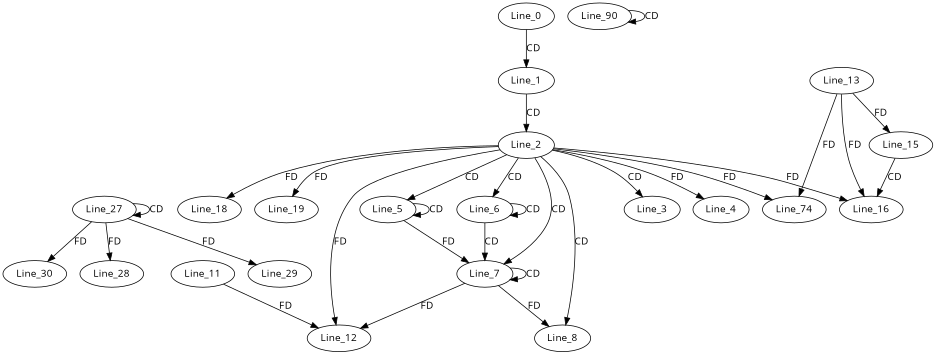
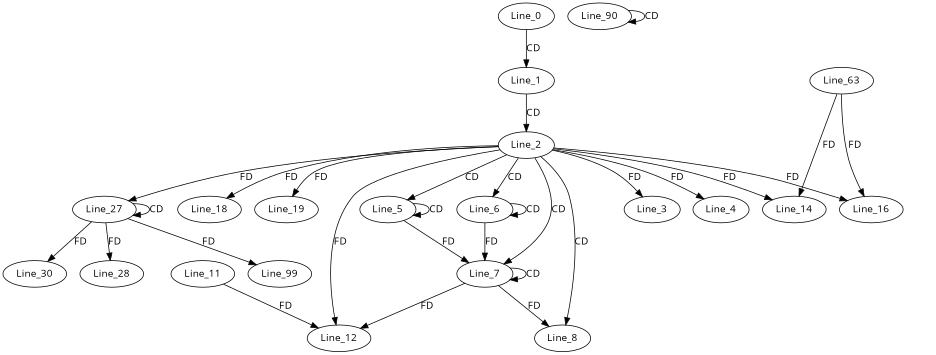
node "Line_13": label "Line_13" -> "Line_63"
node "Line_15": removed
edge "Line_2" -> "Line_27": added, label "FD"
edge "Line_2" -> "Line_3": label "CD" -> "FD"
node "Line_74": label "Line_74" -> "Line_14"
edge "Line_6" -> "Line_7": label "CD" -> "FD"
node "Line_29": label "Line_29" -> "Line_99"
